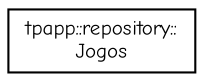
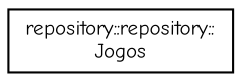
node "tpapp::repository:: Jogos": label "tpapp::repository:: Jogos" -> "repository::repository:: Jogos"
